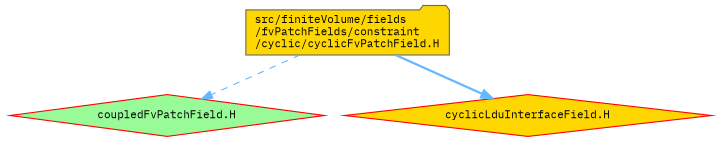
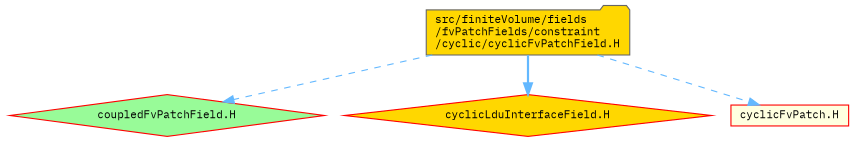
node "cyclicFvPatch.H": added
